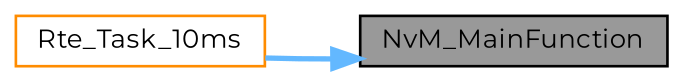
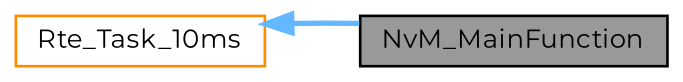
edge "Rte_Task_10ms" -> "NvM_MainFunction": reversed
